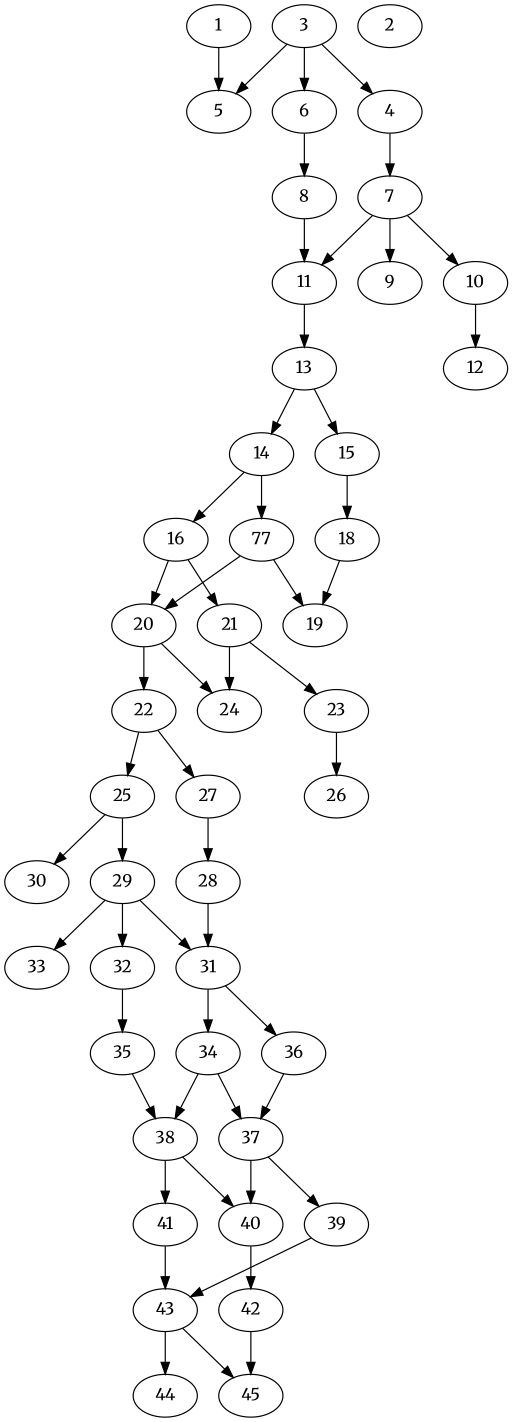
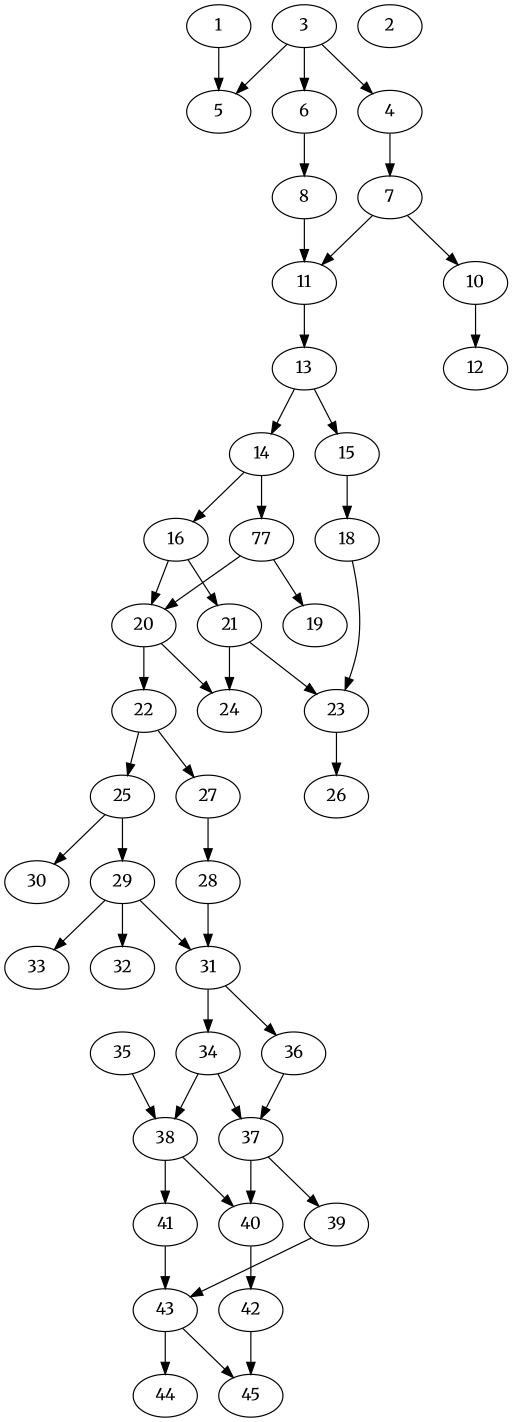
node "9": removed
edge "18" -> "19": now "18" -> "23"
edge "32" -> "35": removed
